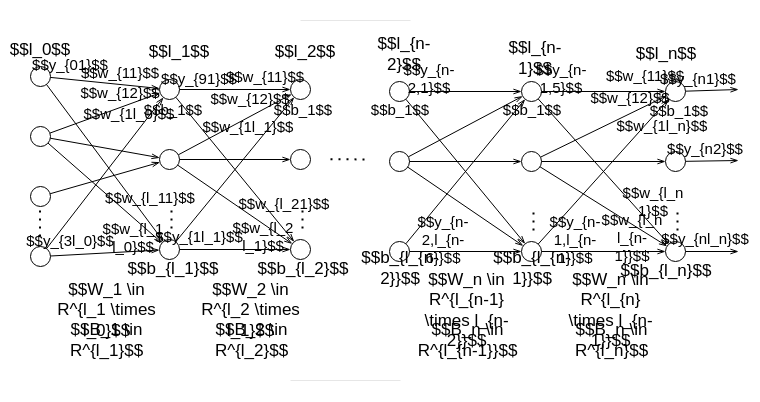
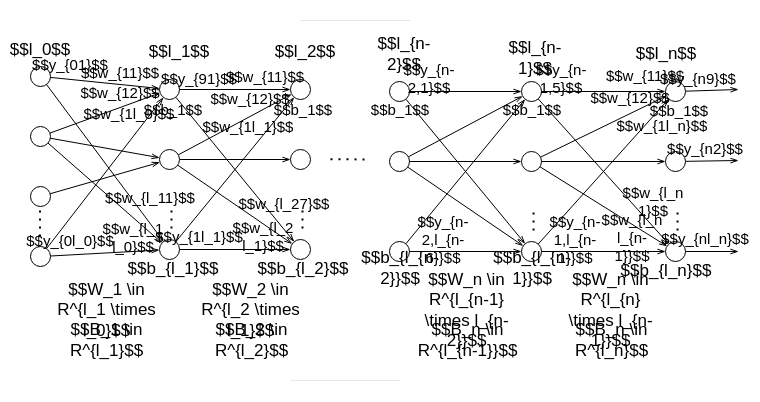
node "$$y_{n1}$$": label "$$y_{n1}$$" -> "$$y_{n9}$$"
node "$$w_{l_21}$$": label "$$w_{l_21}$$" -> "$$w_{l_27}$$"
node "$$y_{3l_0}$$": label "$$y_{3l_0}$$" -> "$$y_{0l_0}$$"
